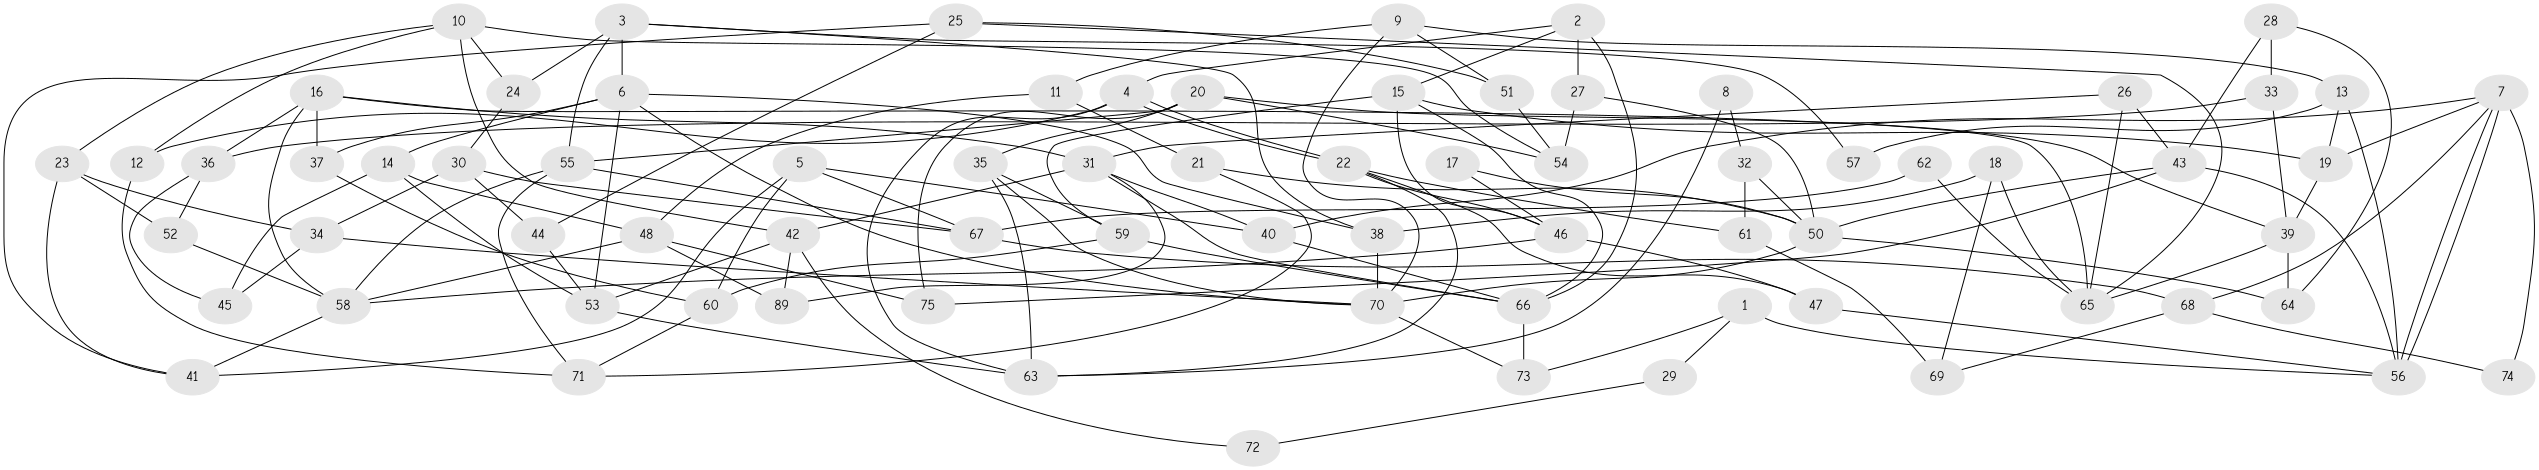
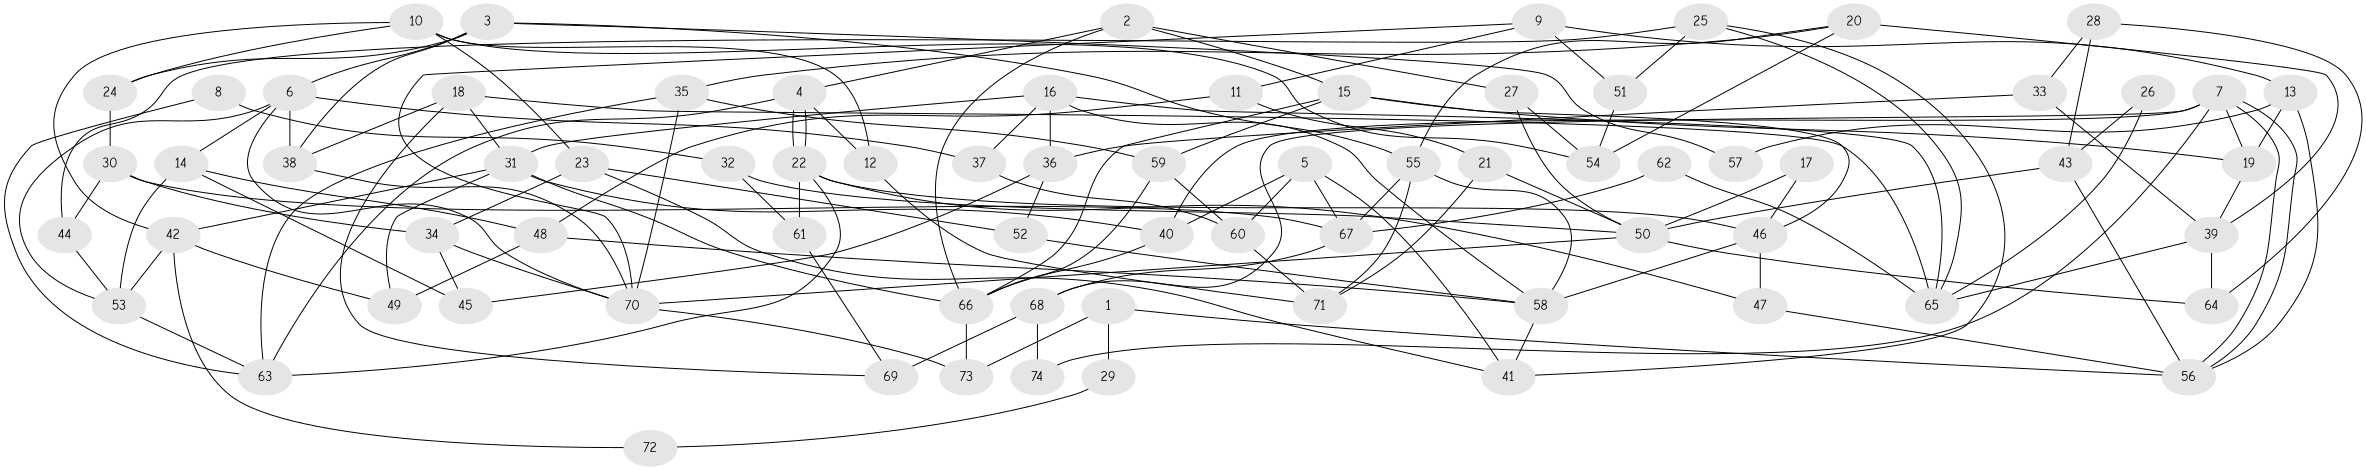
edge "26" -- "31": now "18" -- "31"
node "89": label "89" -> "49"
node "75": removed
